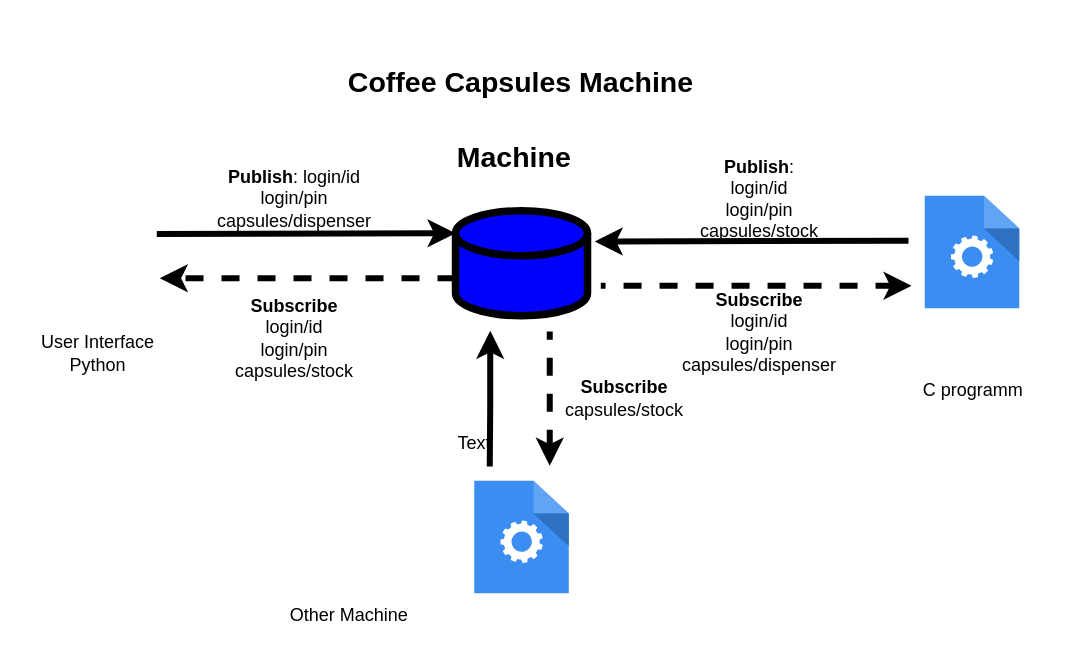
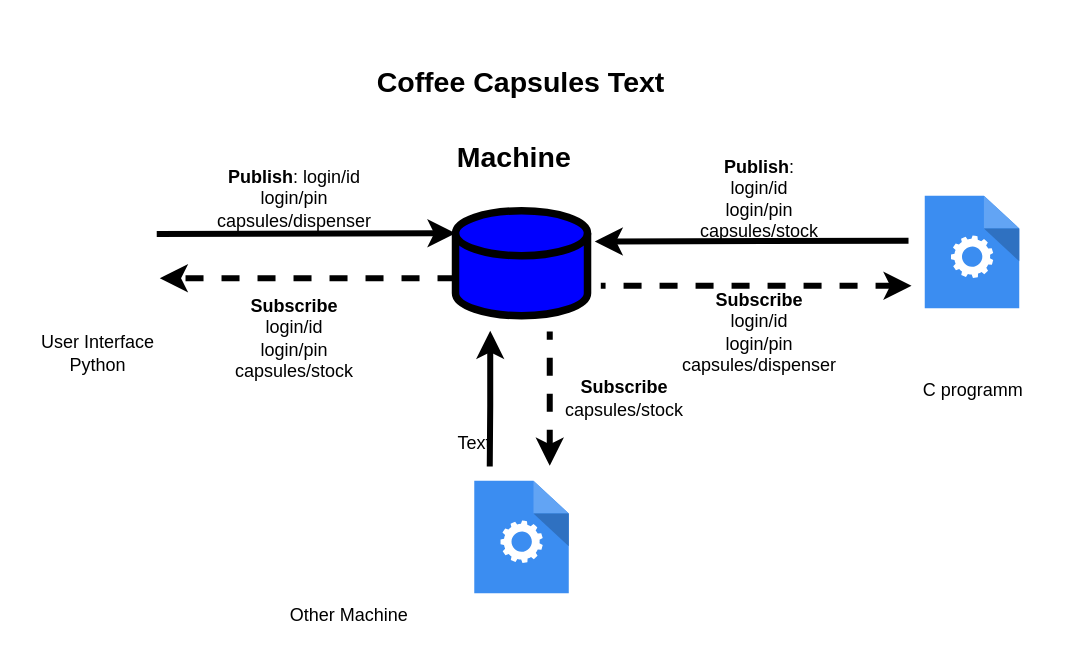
node "Coffee Capsules Machine": label "Coffee Capsules Machine" -> "Coffee Capsules Text"
